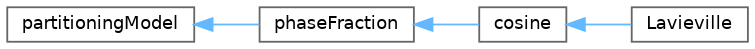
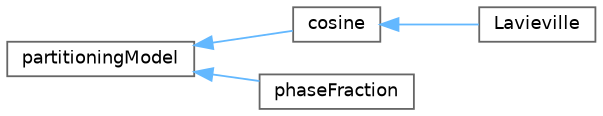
edge "cosine" -> "phaseFraction": now "cosine" -> "partitioningModel"
